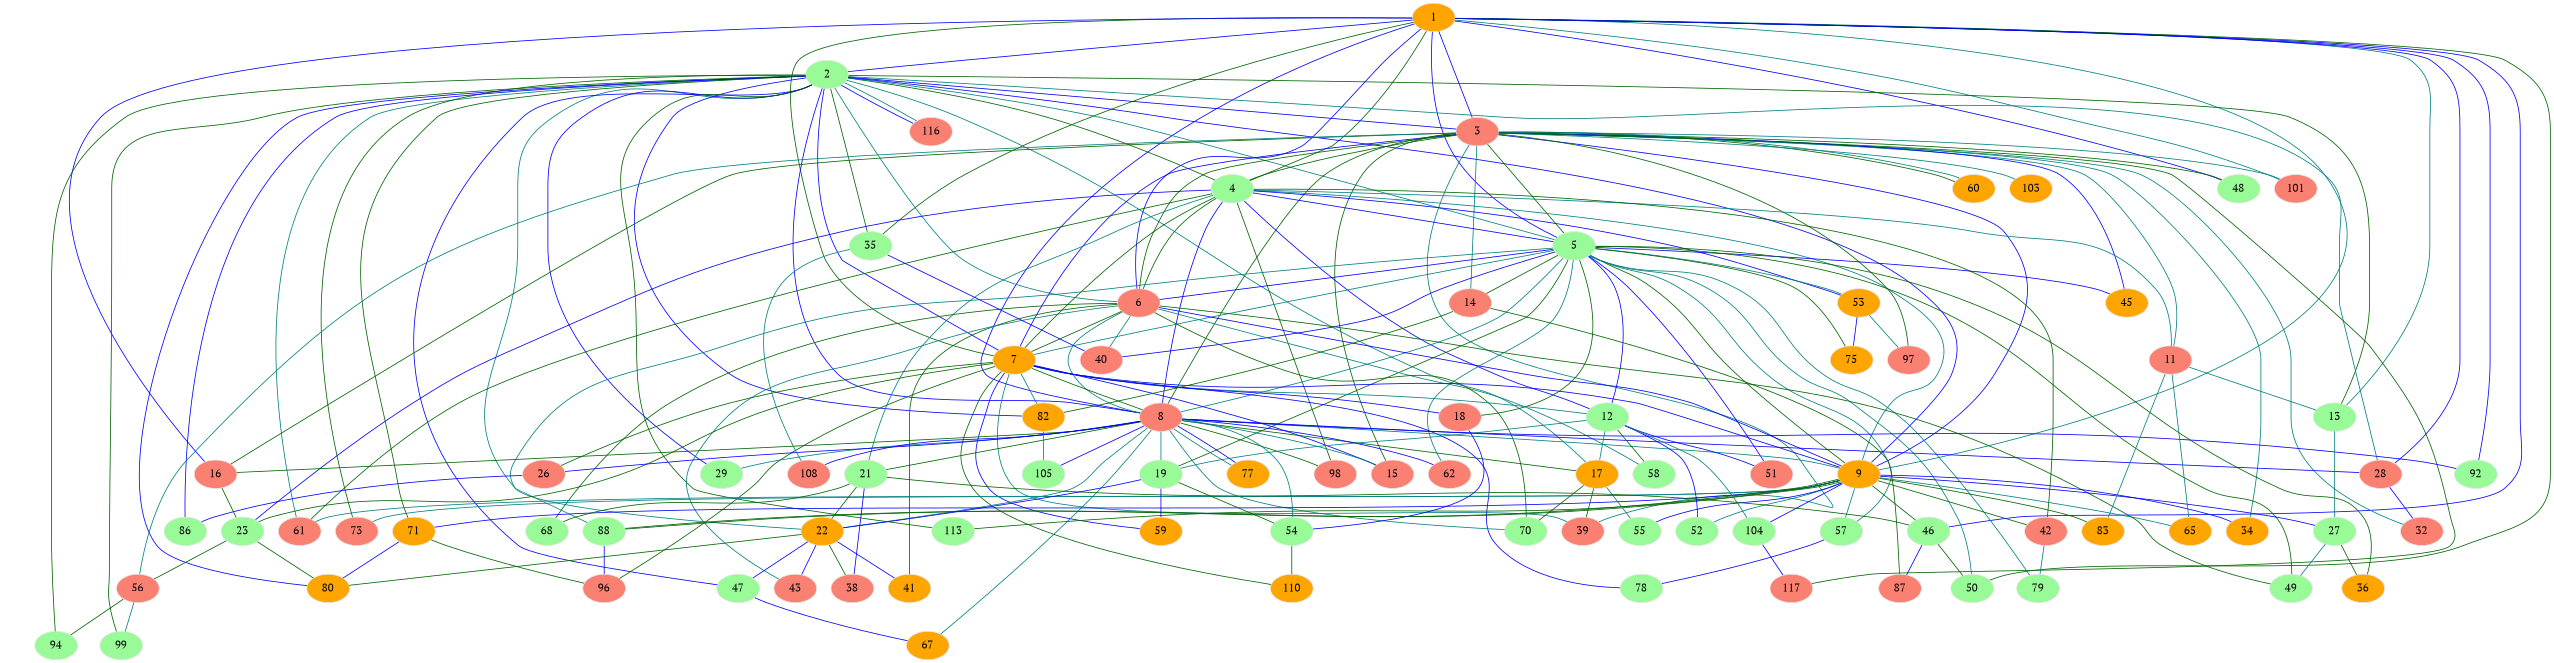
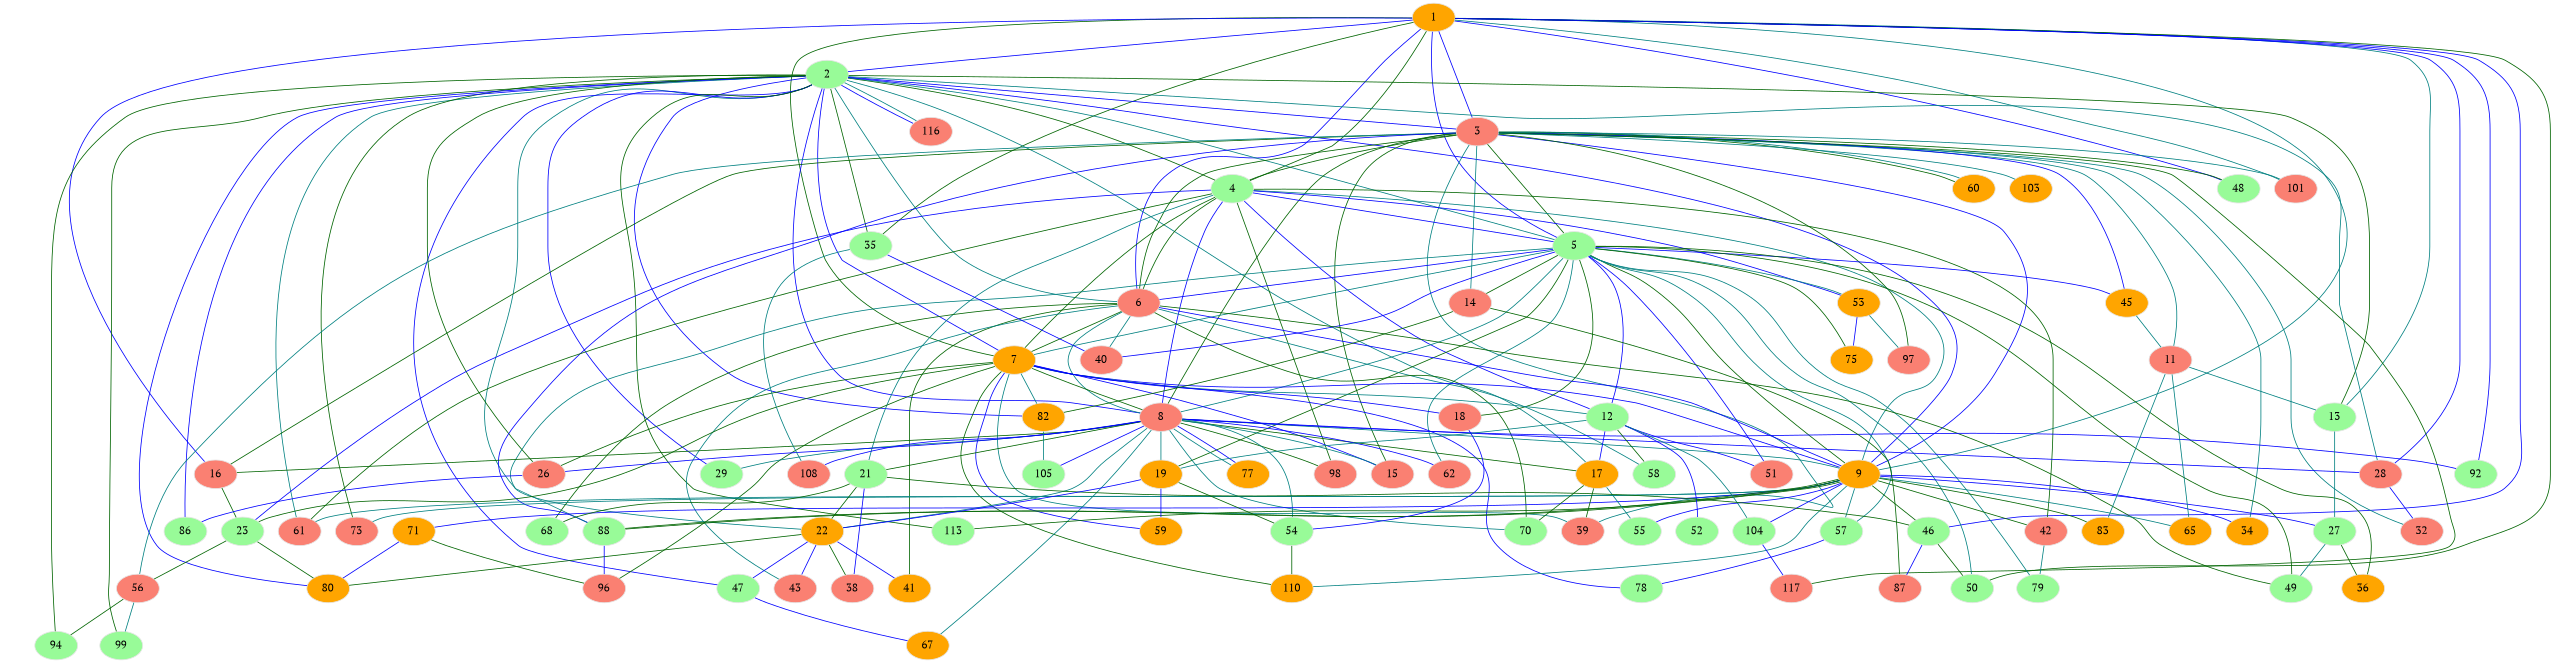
edge "2" -- "71": now "2" -- "26"
edge "3" -- "7": now "3" -- "88"
edge "4" -- "11": now "45" -- "11"
edge "1" -- "8": removed
edge "12" -- "17": color teal -> blue
node "19": fillcolor palegreen -> orange
edge "9" -- "52": now "9" -- "110"
